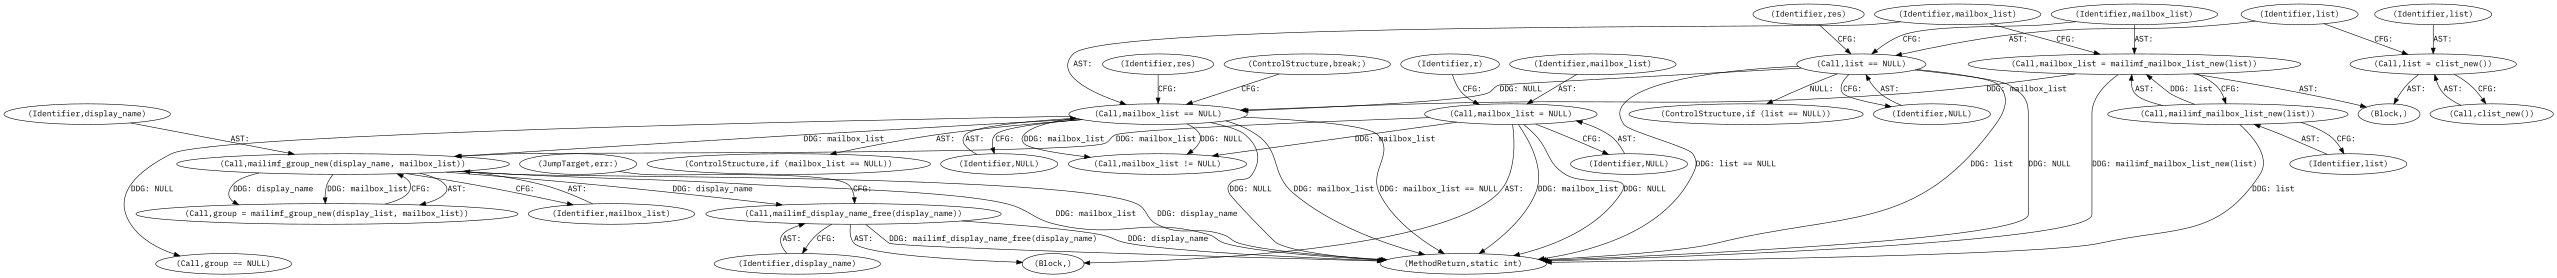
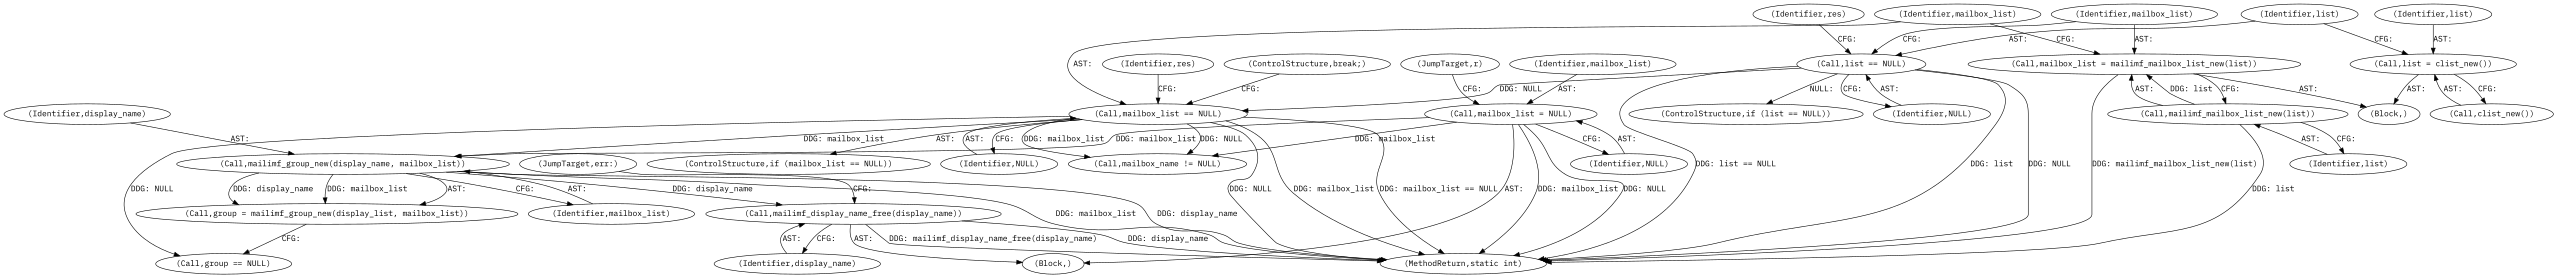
node "(Identifier,r)": label "(Identifier,r)" -> "(JumpTarget,r)"
edge "(Call,mailbox_list = mailimf_mailbox_list_new(list))" -> "(Call,mailbox_list == NULL)": removed, label "DDG: mailbox_list"
node "(Call,mailbox_list != NULL)": label "(Call,mailbox_list != NULL)" -> "(Call,mailbox_name != NULL)"
edge "(Call,group = mailimf_group_new(display_list, mailbox_list))" -> "(Call,mailimf_group_new(display_name, mailbox_list))": now "(Call,group = mailimf_group_new(display_list, mailbox_list))" -> "(Call,group == NULL)"
